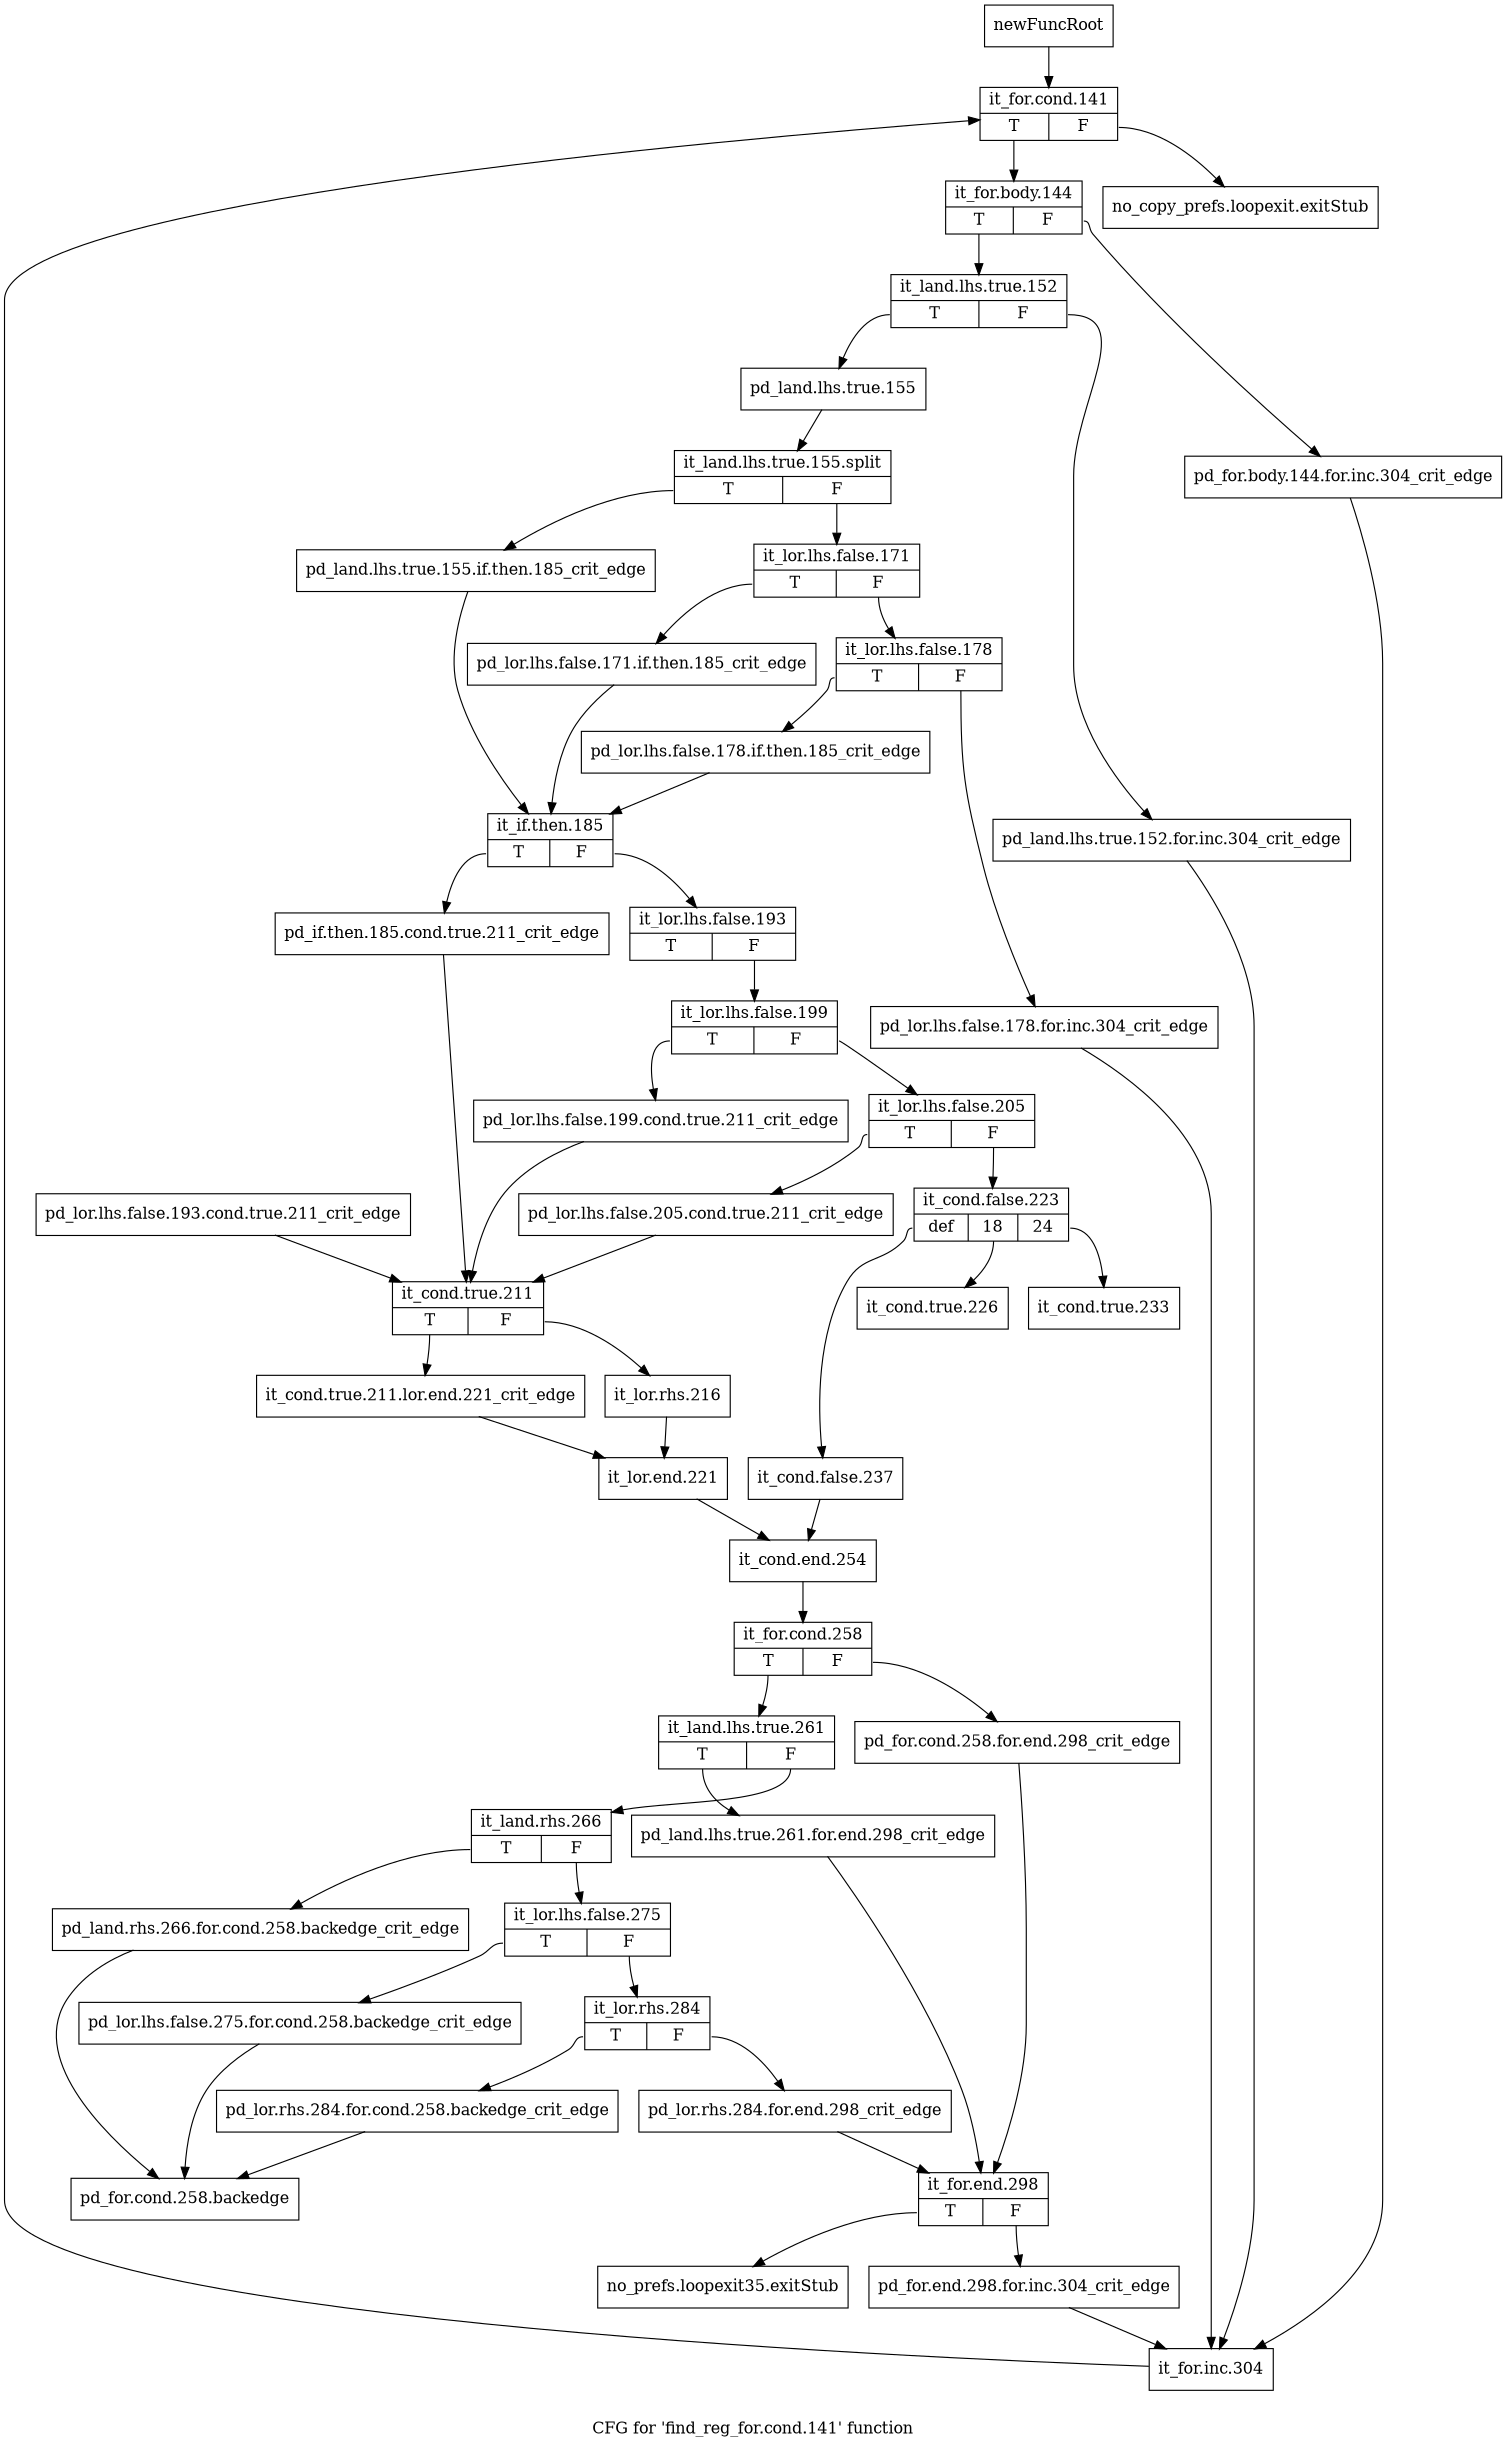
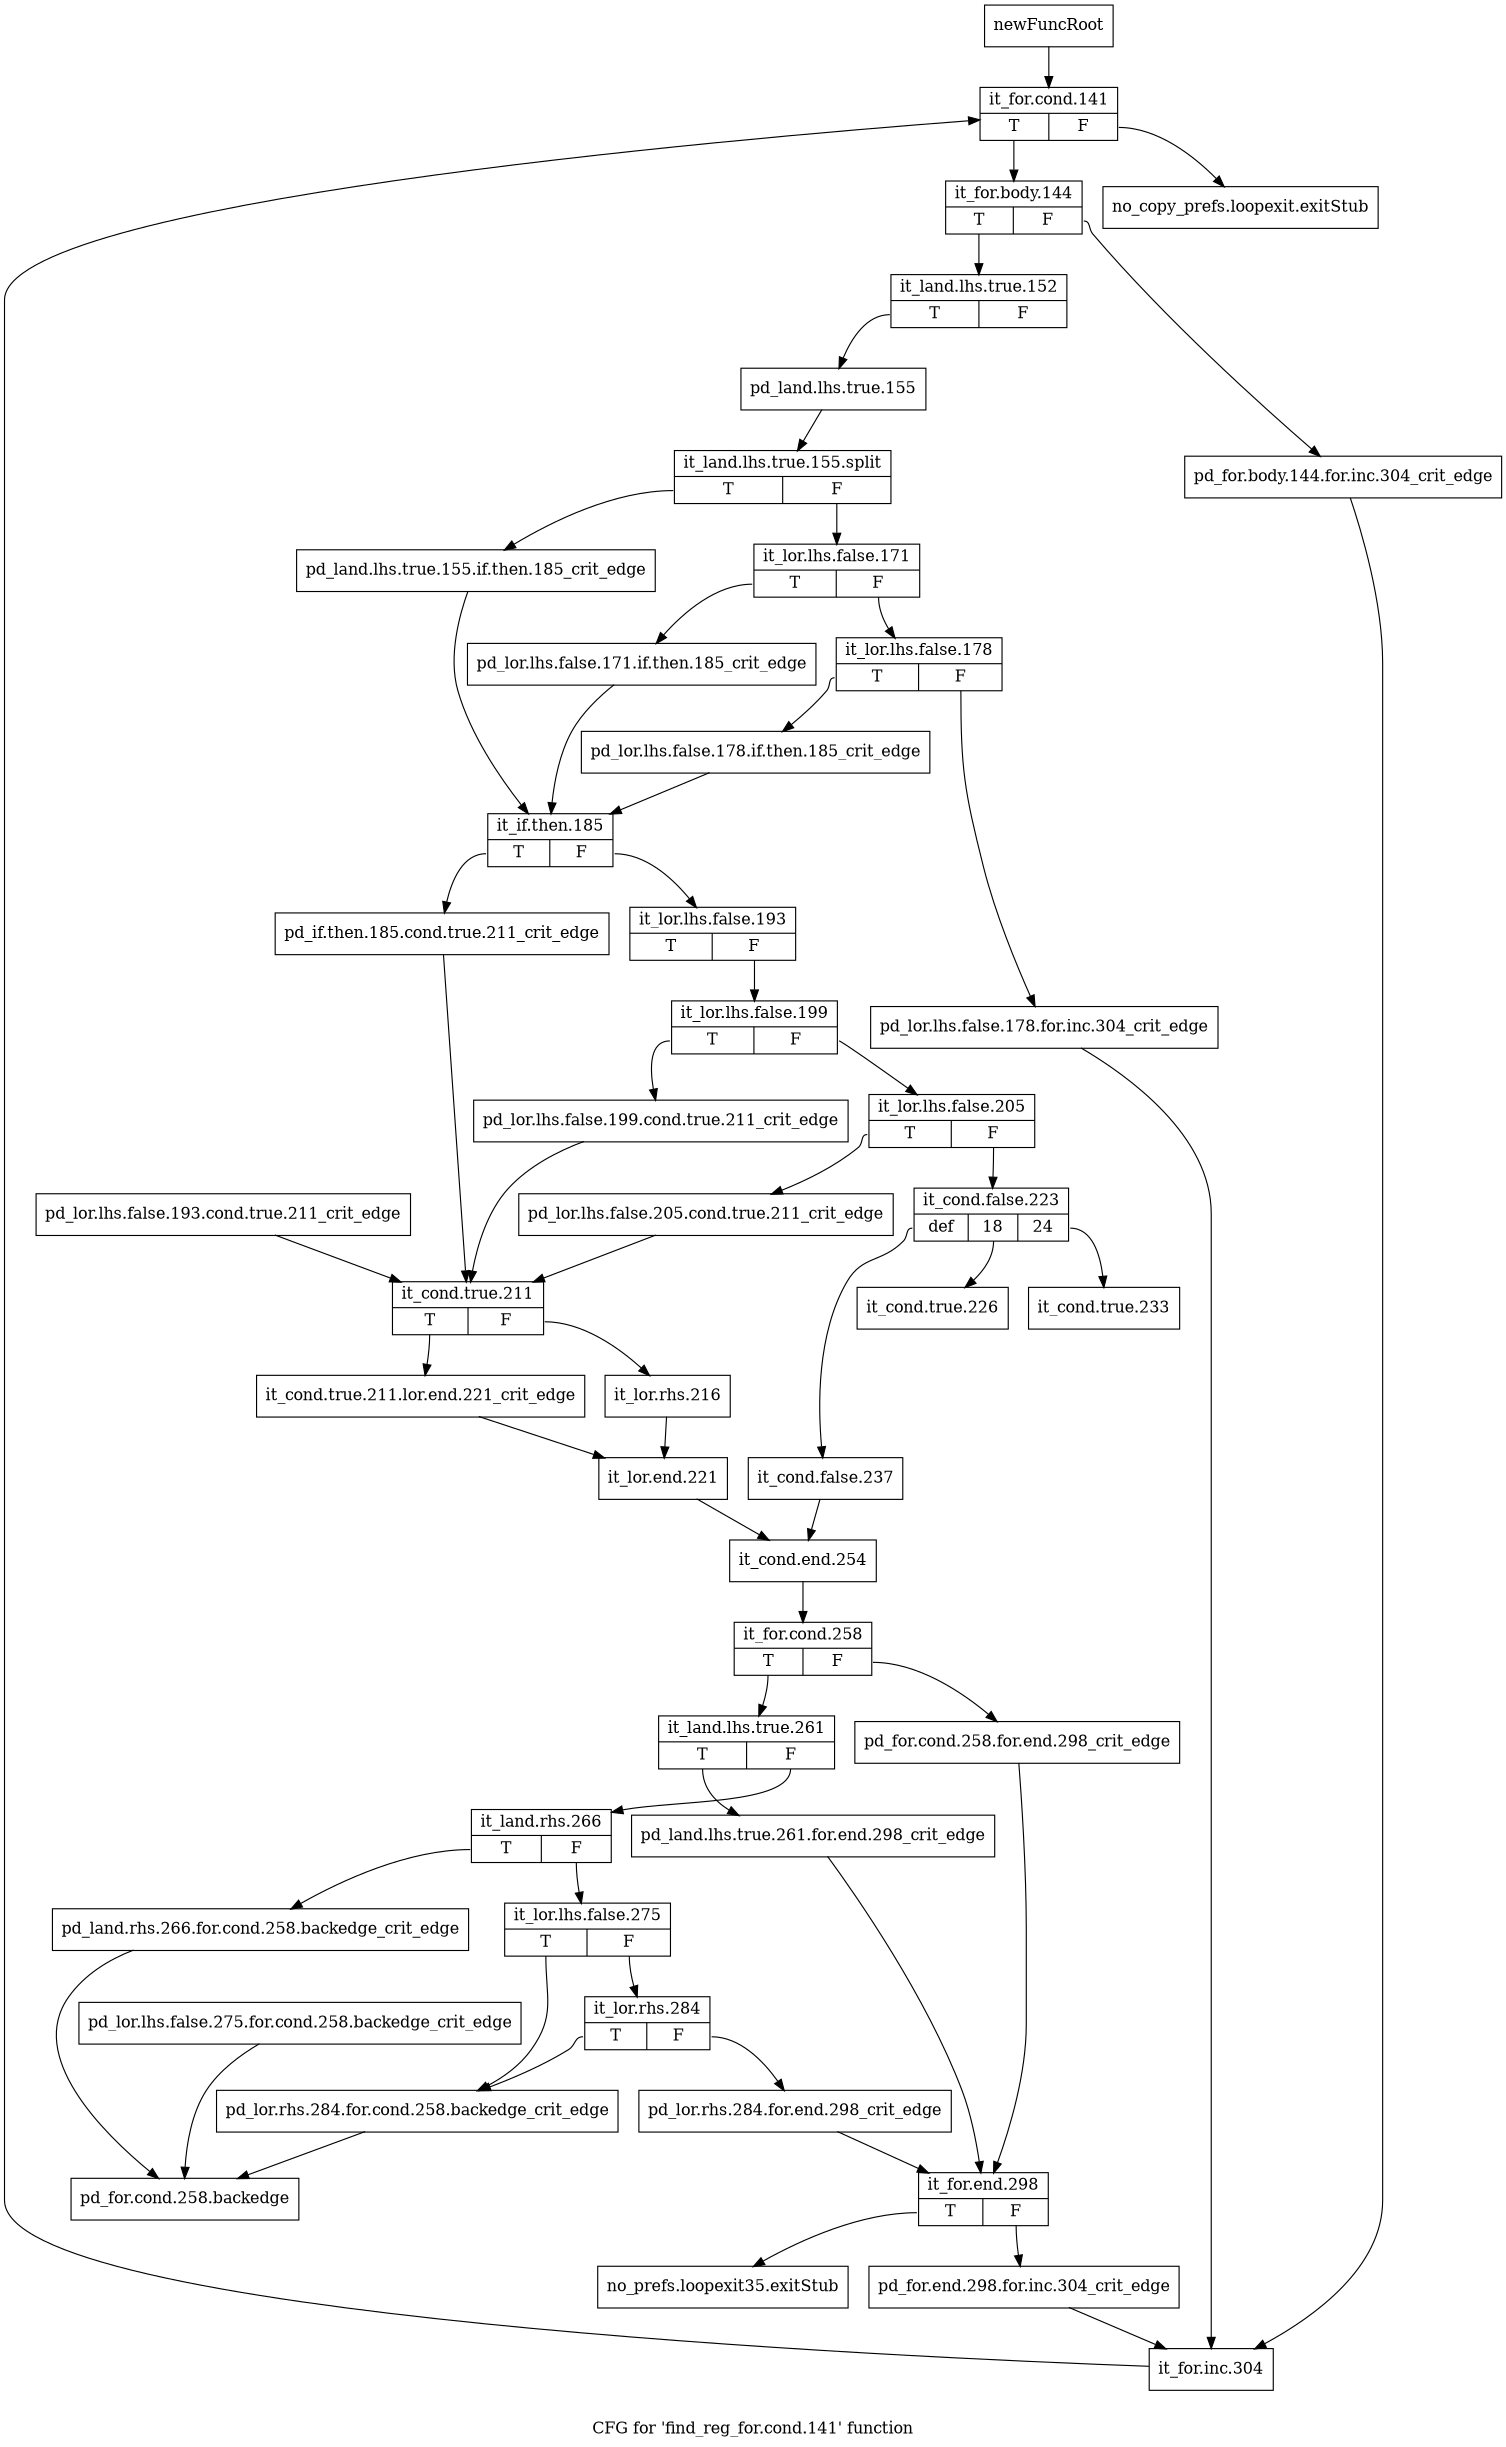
node "pd_land.lhs.true.152.for.inc.304_crit_edge": removed
edge "it_lor.lhs.false.275" -> "pd_lor.lhs.false.275.for.cond.258.backedge_crit_edge": now "it_lor.lhs.false.275" -> "pd_lor.rhs.284.for.cond.258.backedge_crit_edge"
